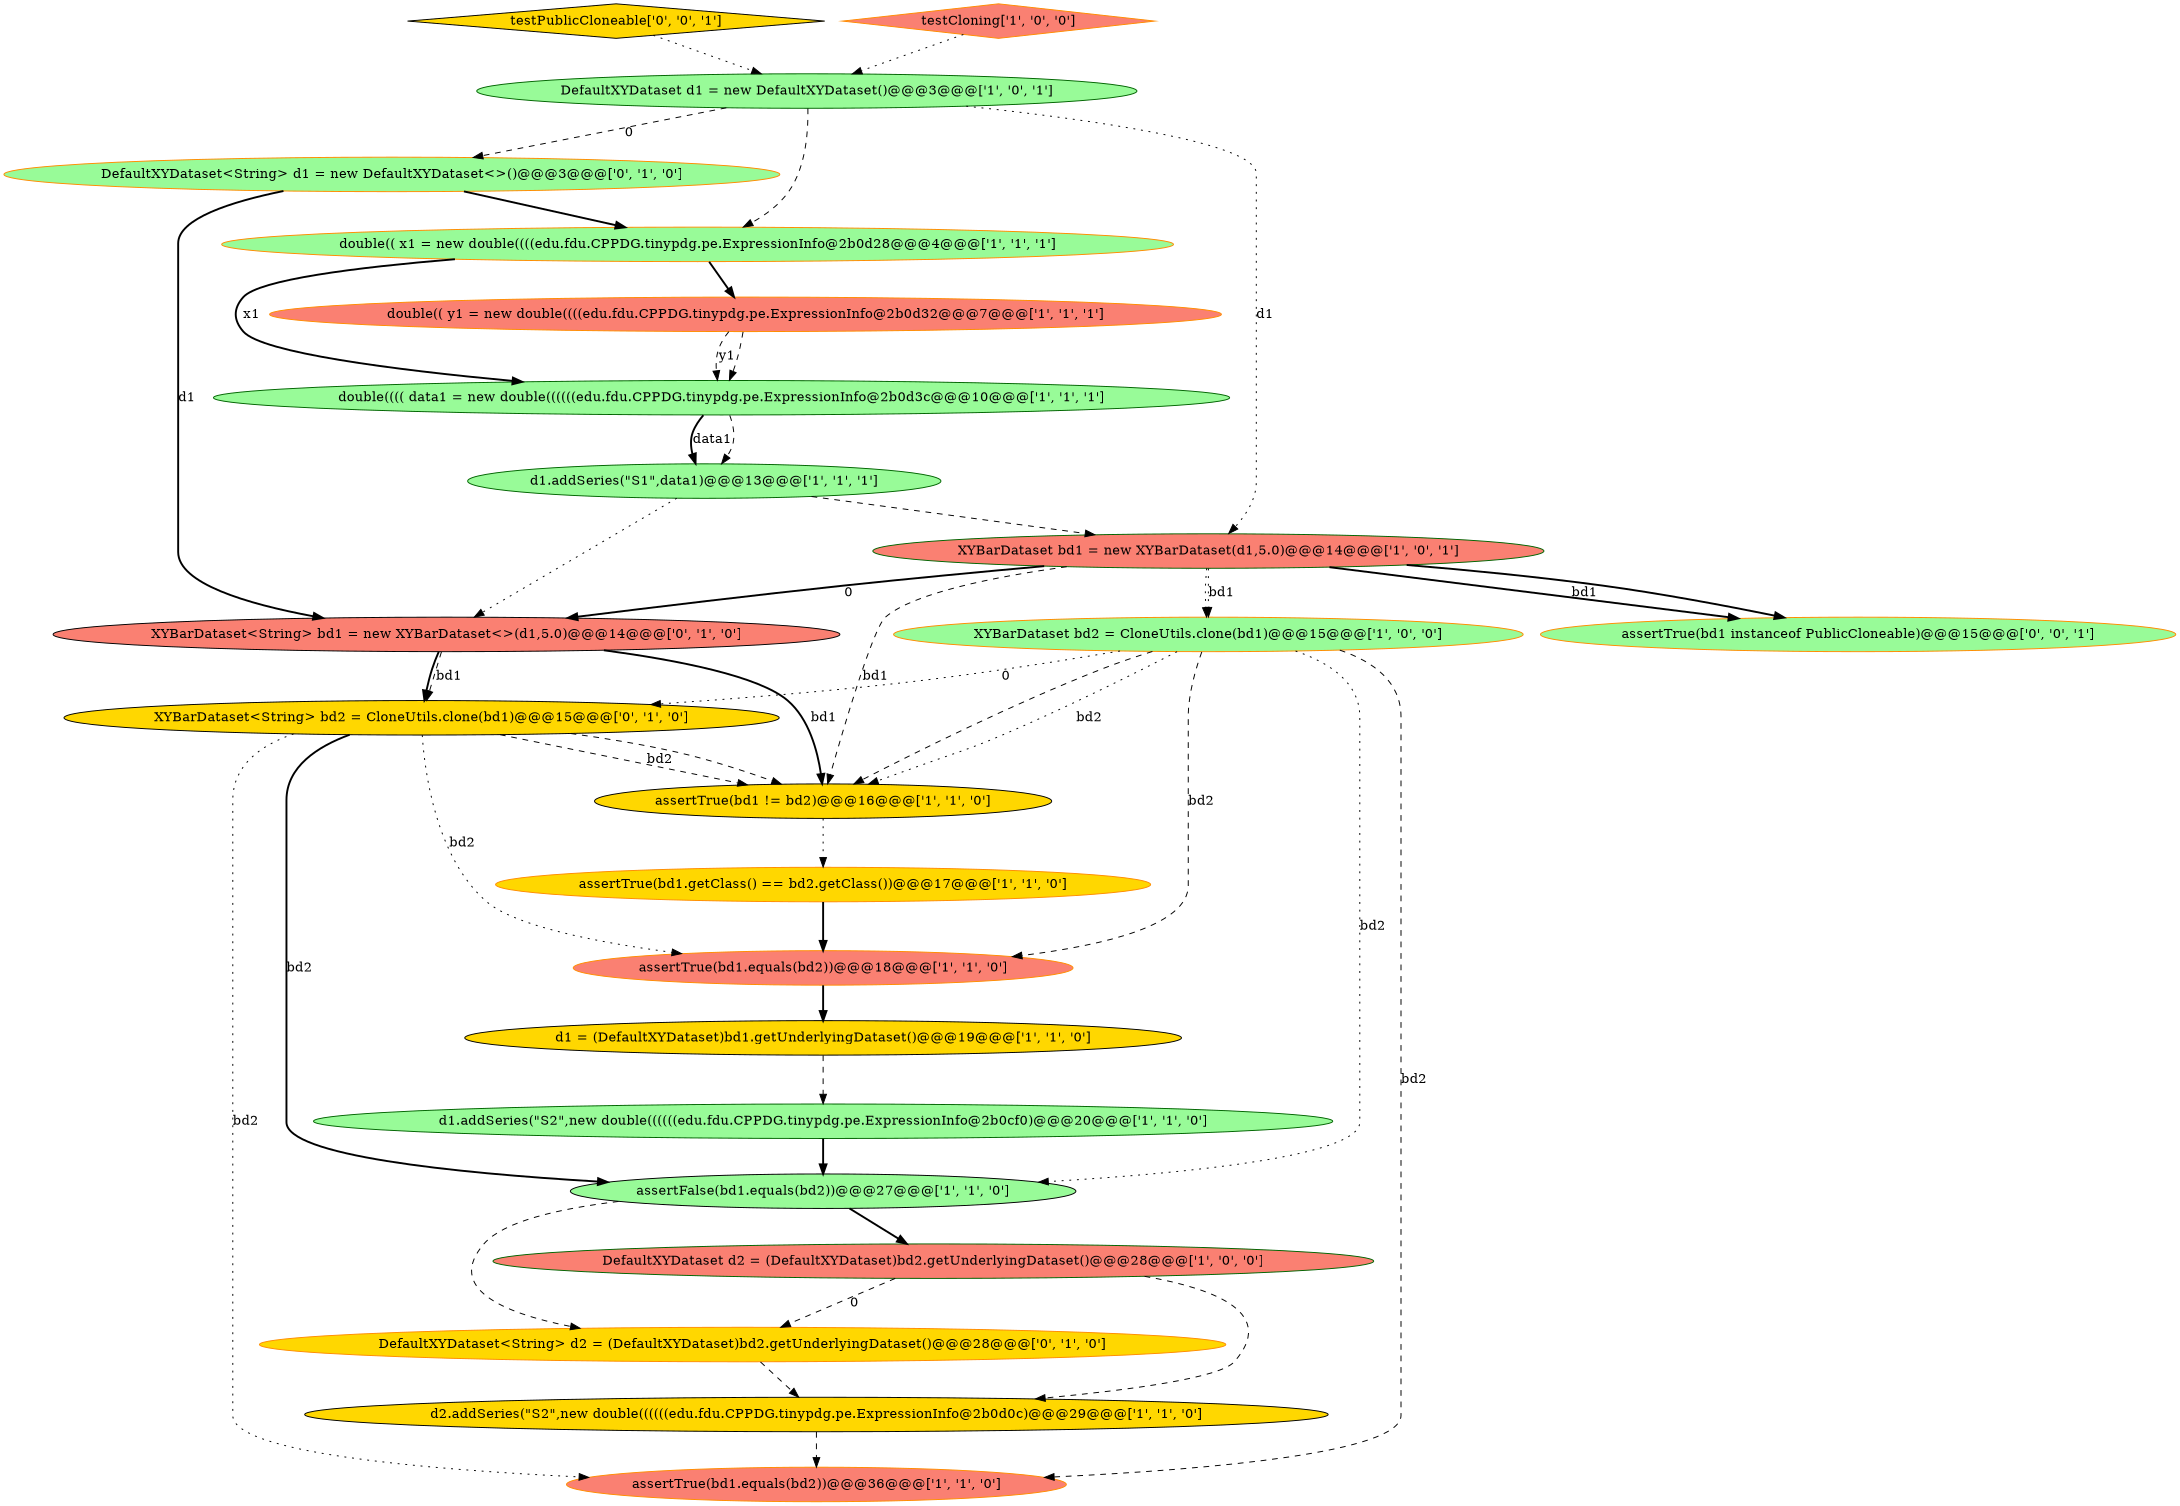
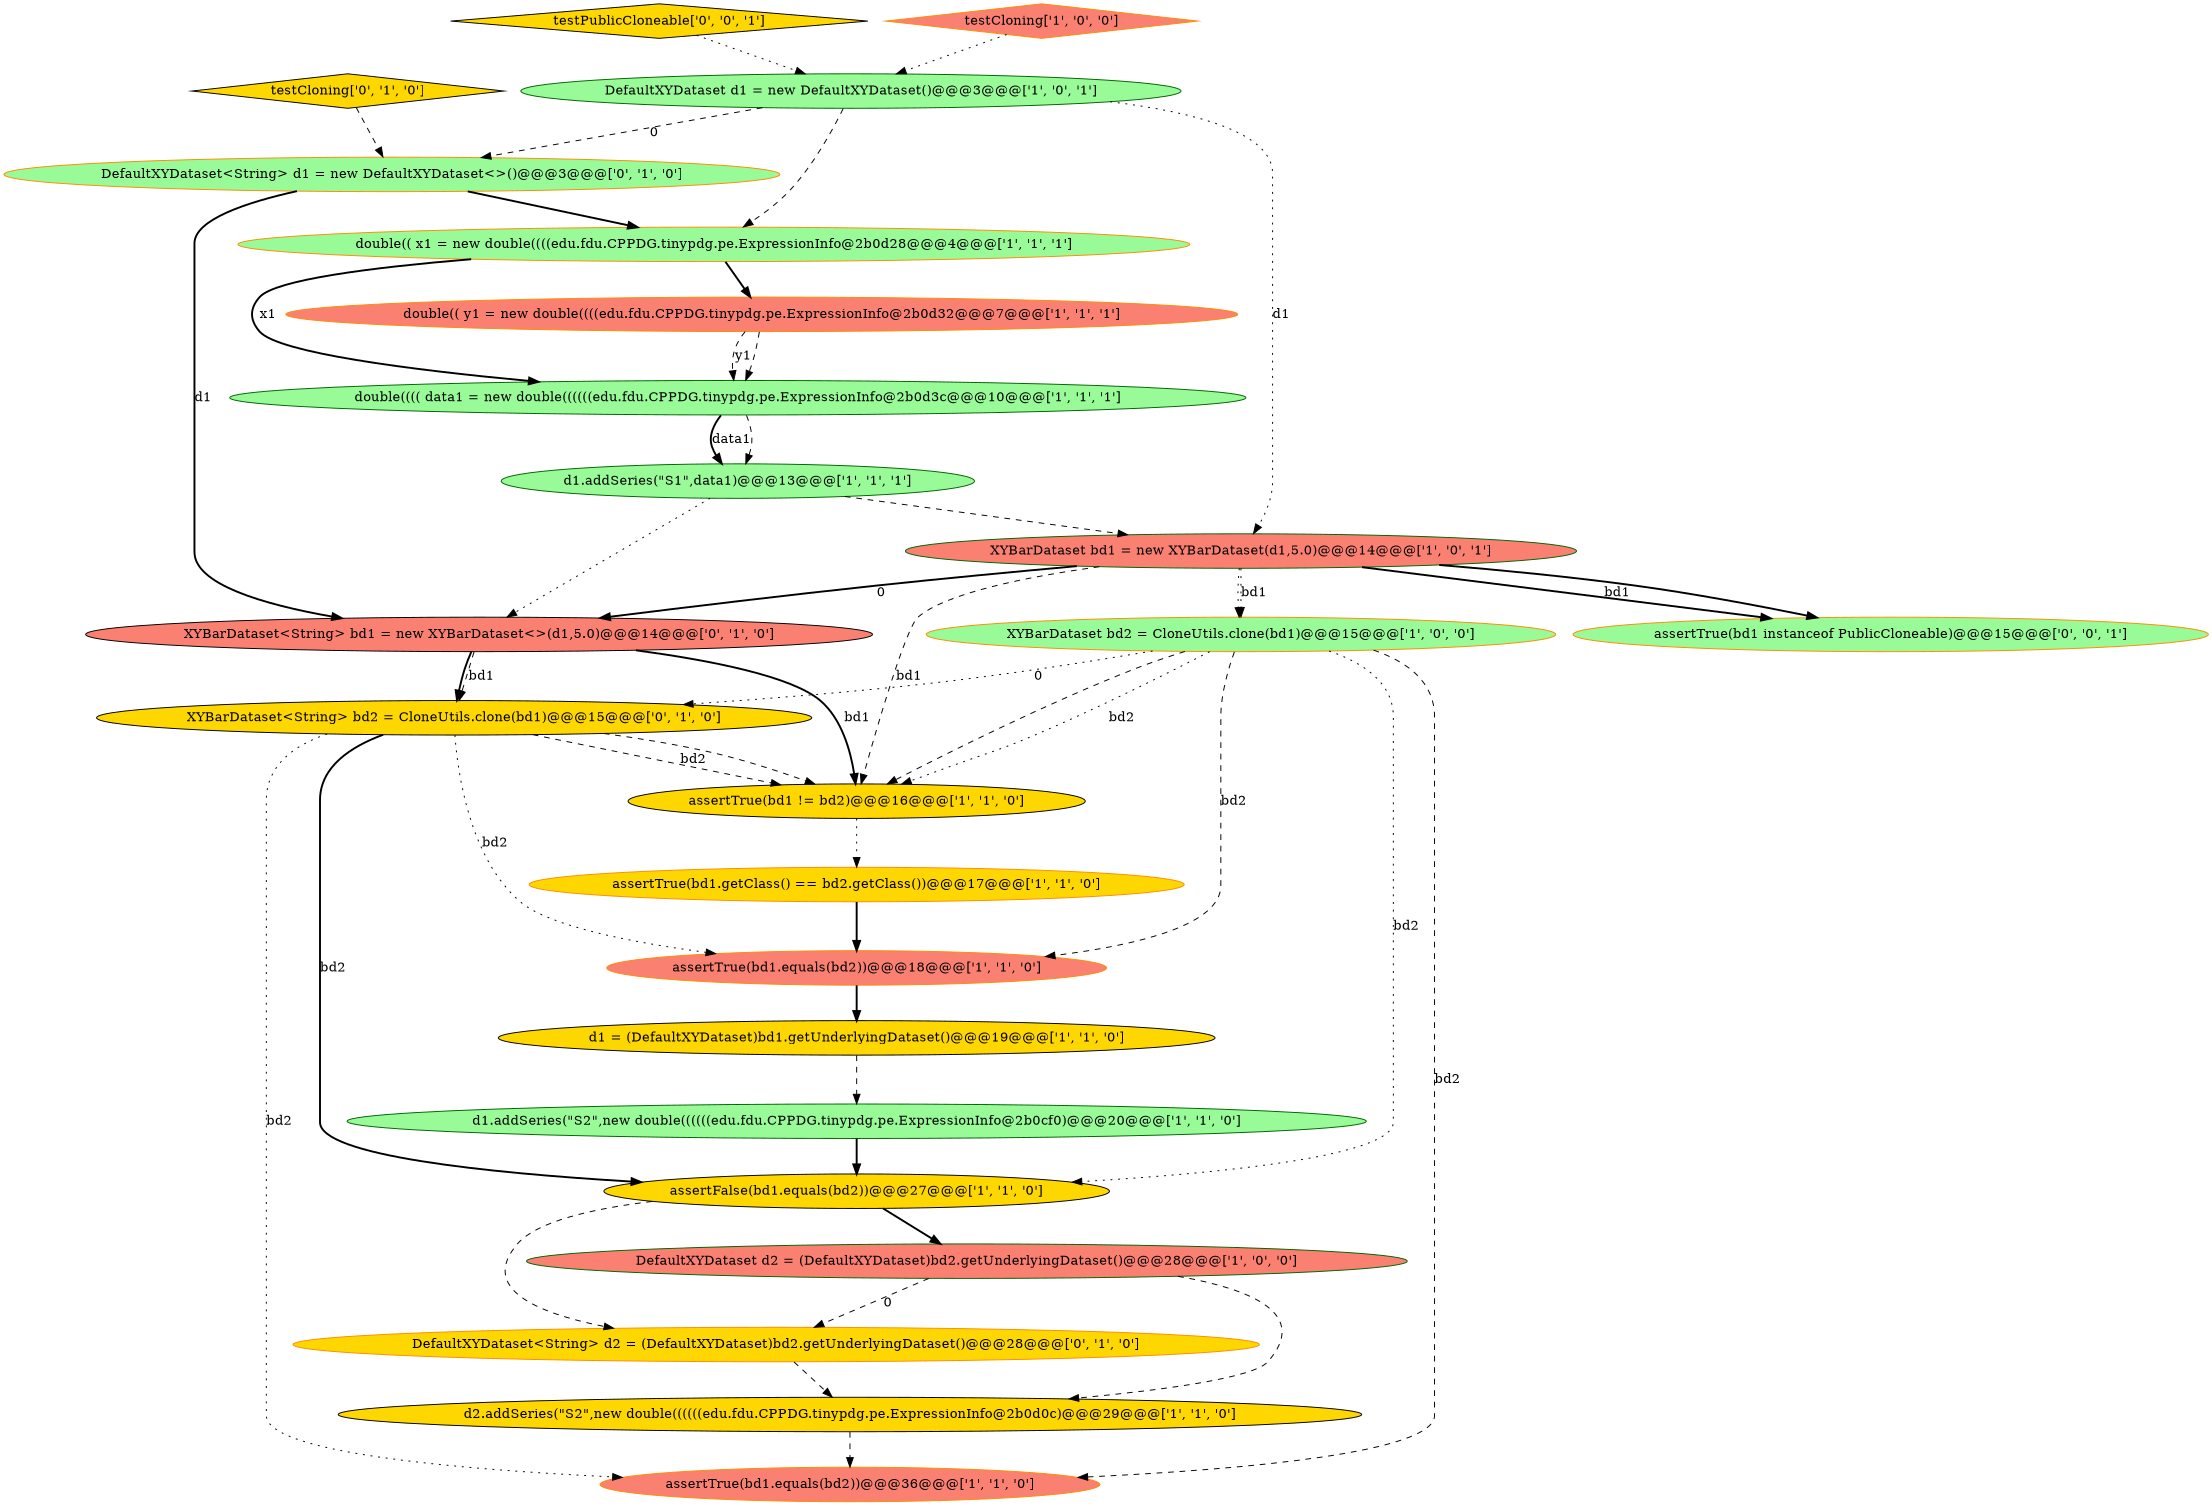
node "testCloning['0', '1', '0']": added
node "assertFalse(bd1.equals(bd2))@@@27@@@['1', '1', '0']": fillcolor palegreen -> gold
